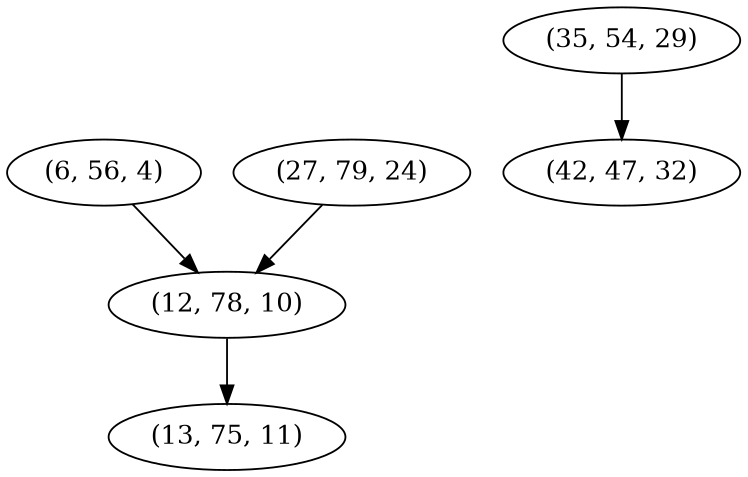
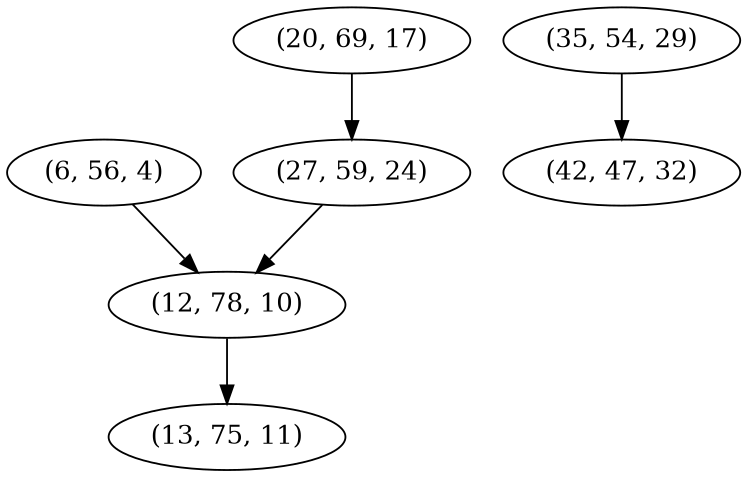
node "(20, 69, 17)": added
node "(27, 79, 24)": label "(27, 79, 24)" -> "(27, 59, 24)"
